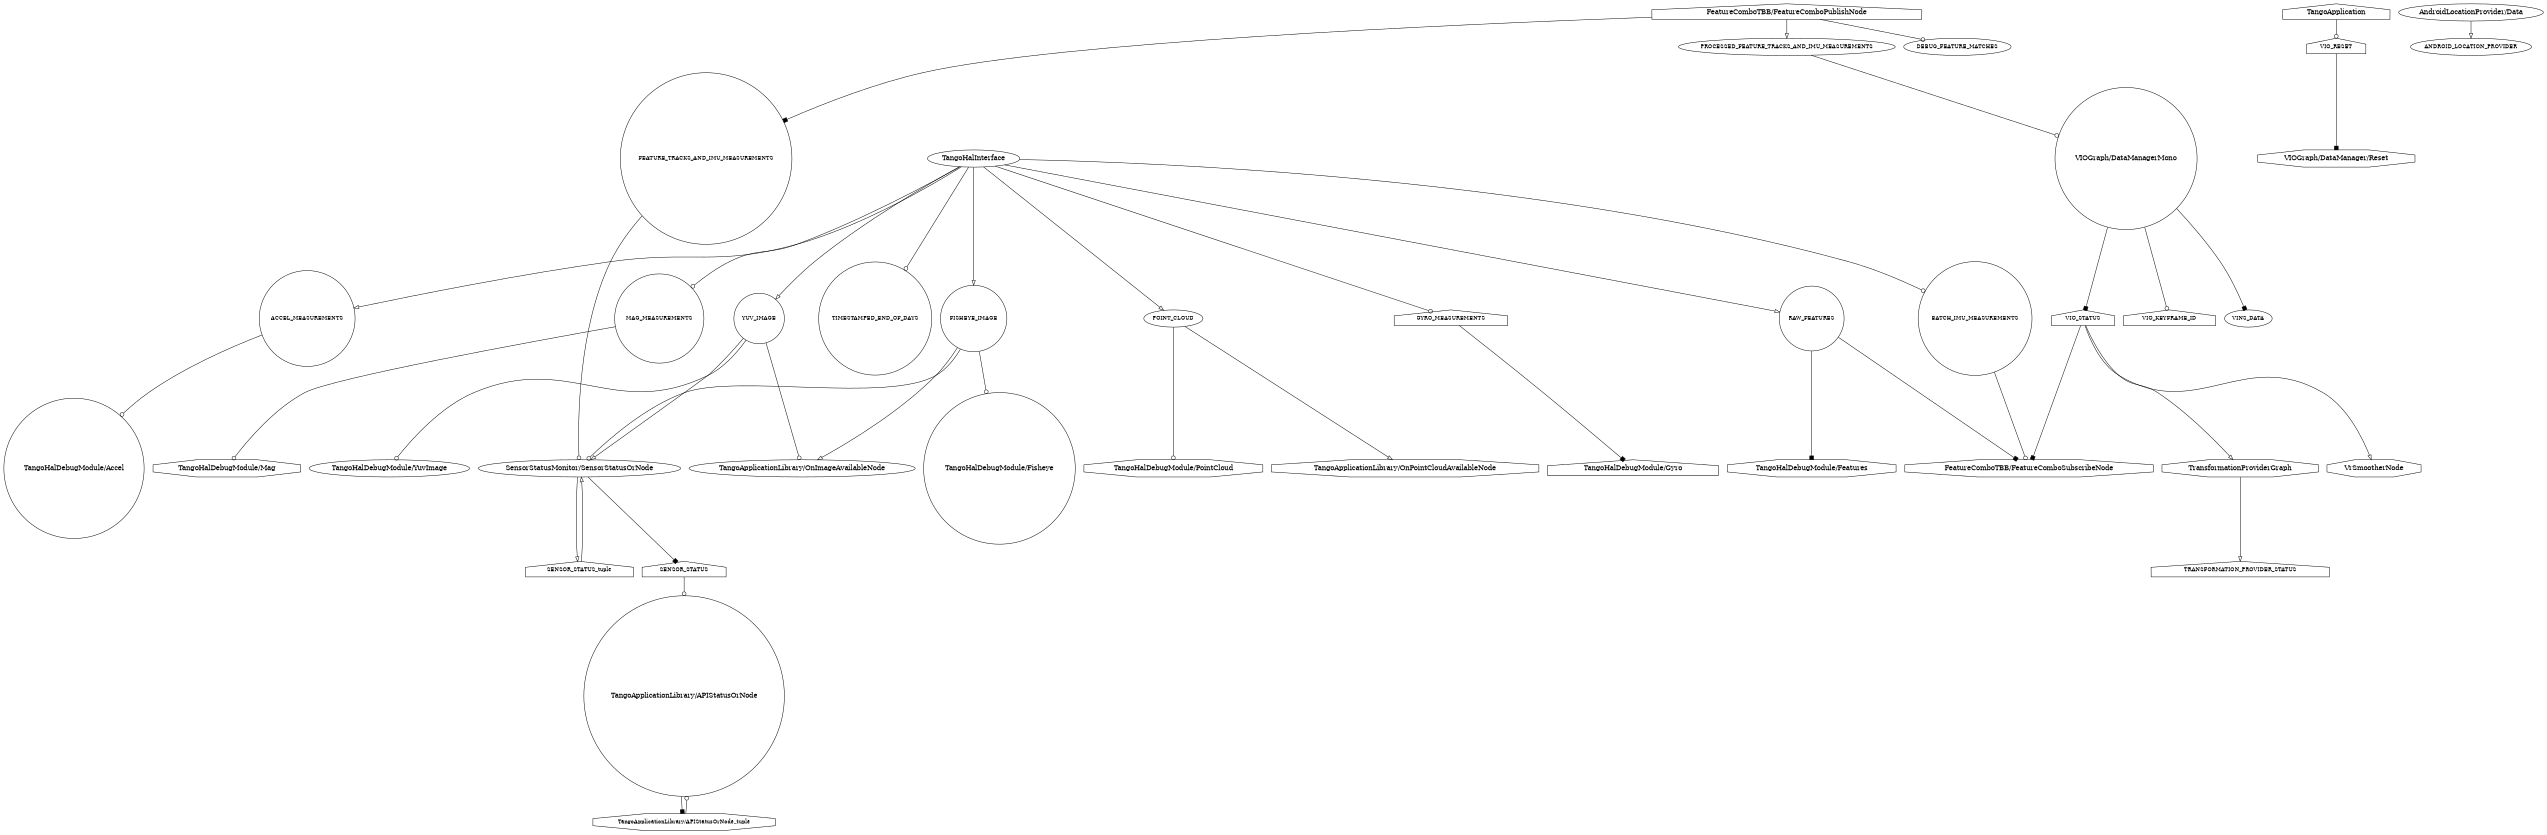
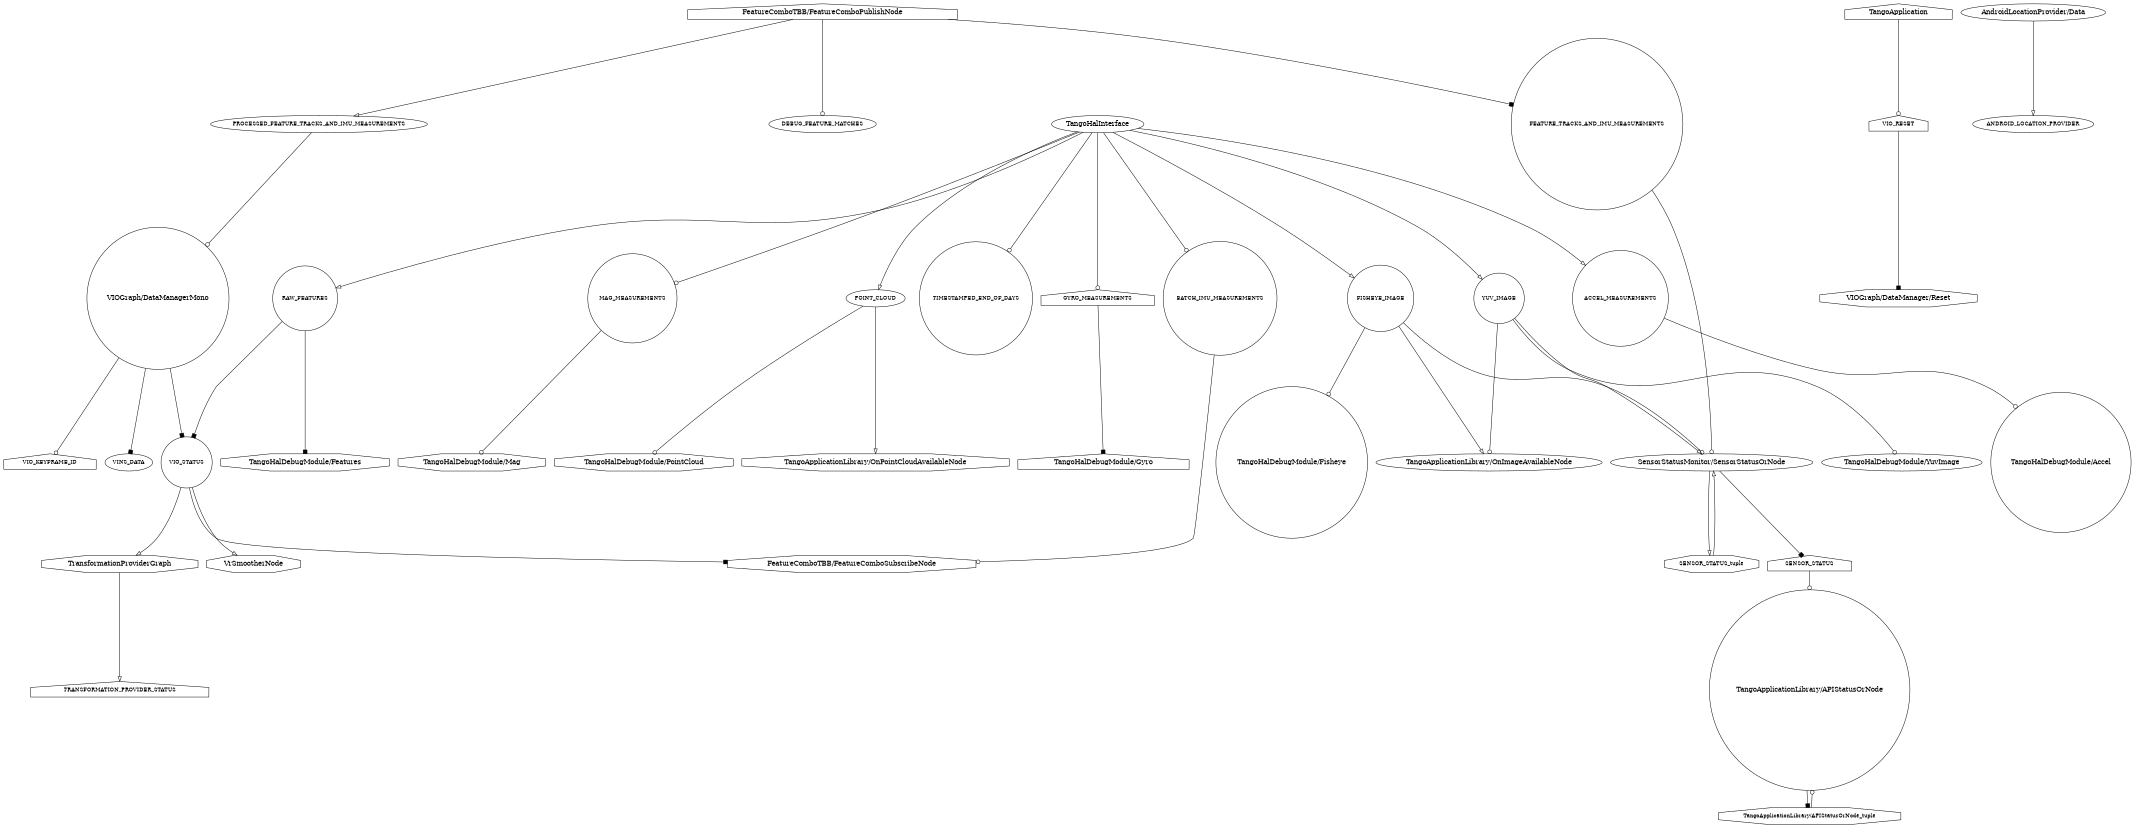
node "VIO_STATUS": shape house -> circle
edge "RAW_FEATURES" -> "FeatureComboTBB/FeatureComboSubscribeNode": now "RAW_FEATURES" -> "VIO_STATUS"
node "SENSOR_STATUS_tuple": shape house -> octagon
